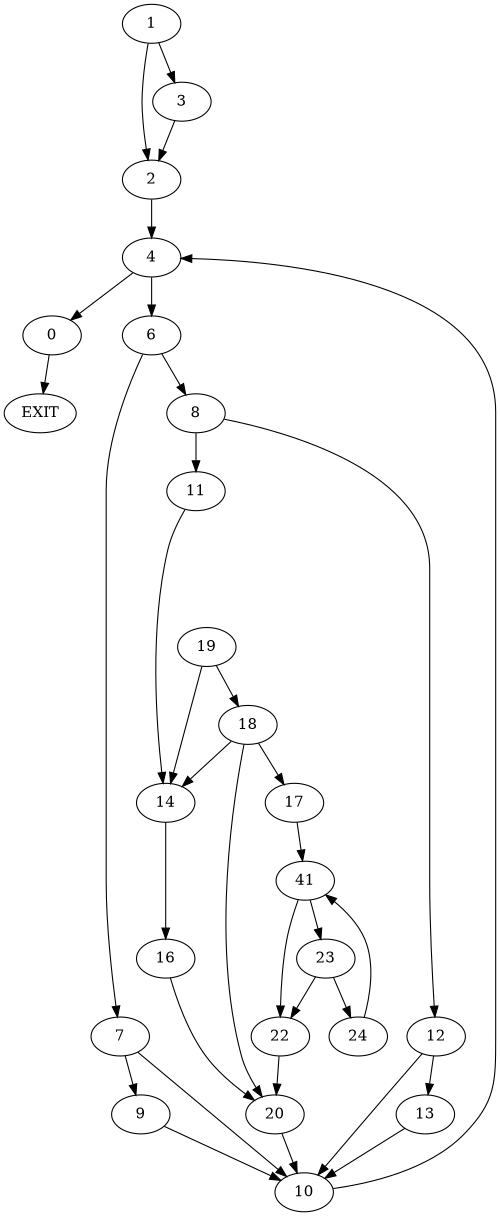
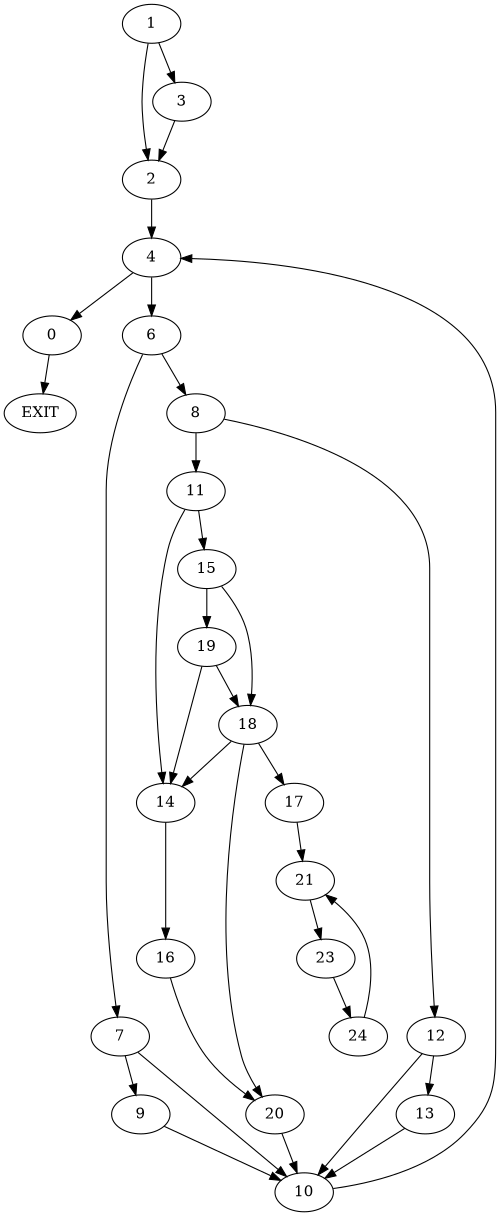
node "15": added
node "41": label "41" -> "21"
node "22": removed
